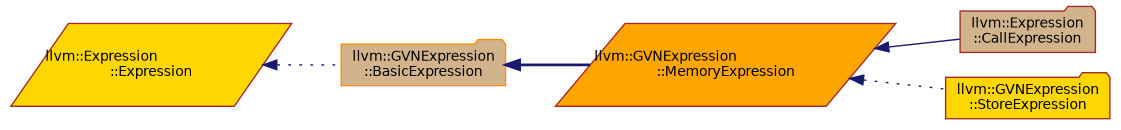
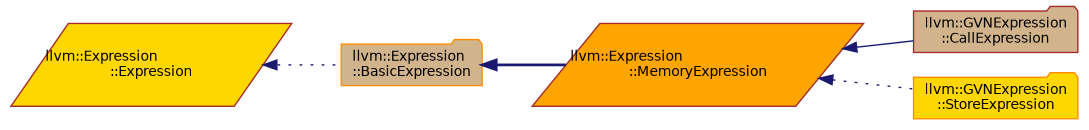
node "llvm::Expression ::CallExpression": label "llvm::Expression ::CallExpression" -> "llvm::GVNExpression ::CallExpression"
node "llvm::GVNExpression ::BasicExpression": label "llvm::GVNExpression ::BasicExpression" -> "llvm::Expression ::BasicExpression"
node "llvm::GVNExpression ::MemoryExpression": label "llvm::GVNExpression ::MemoryExpression" -> "llvm::Expression ::MemoryExpression"
node "llvm::GVNExpression ::StoreExpression": color brown -> darkorange
